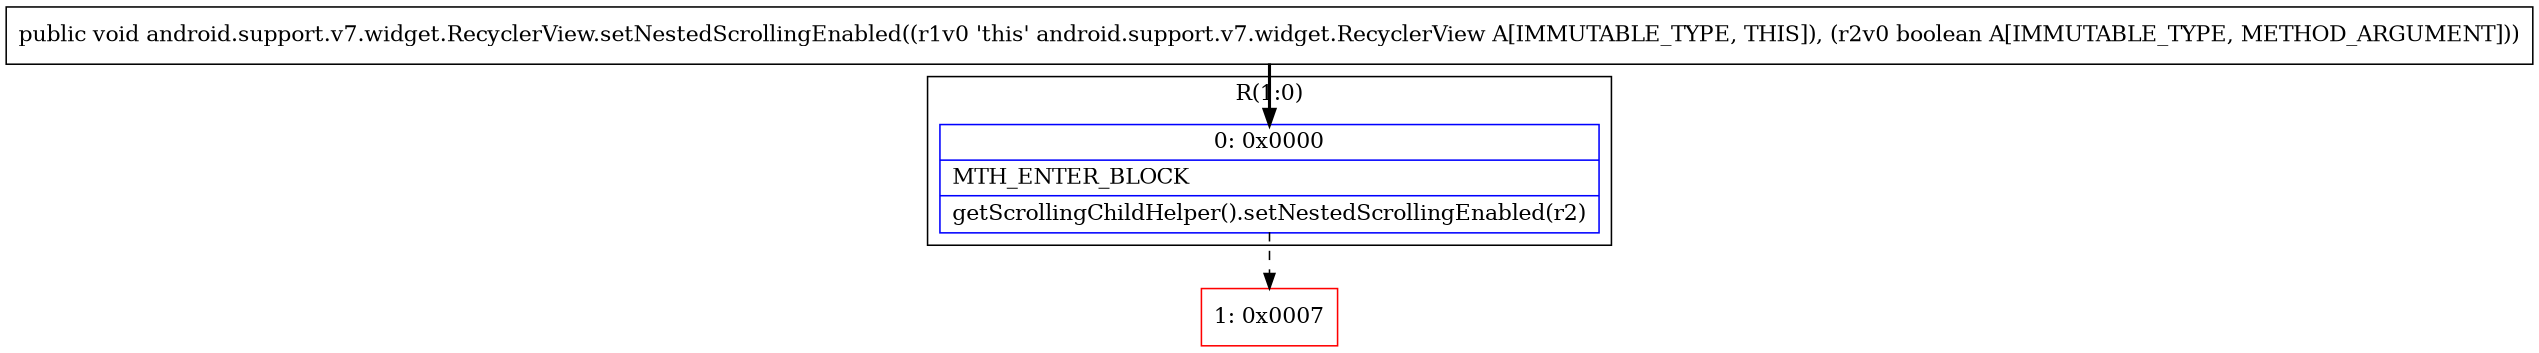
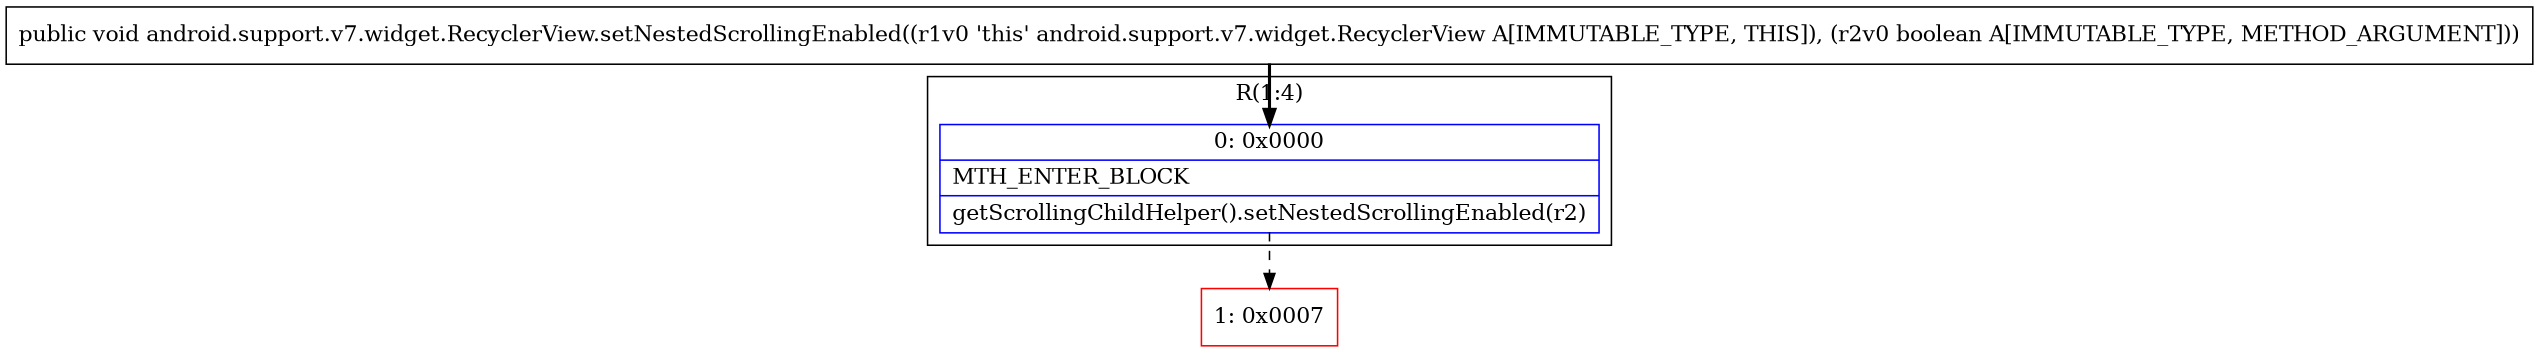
cluster "R(1:0)": label "R(1:0)" -> "R(1:4)"
